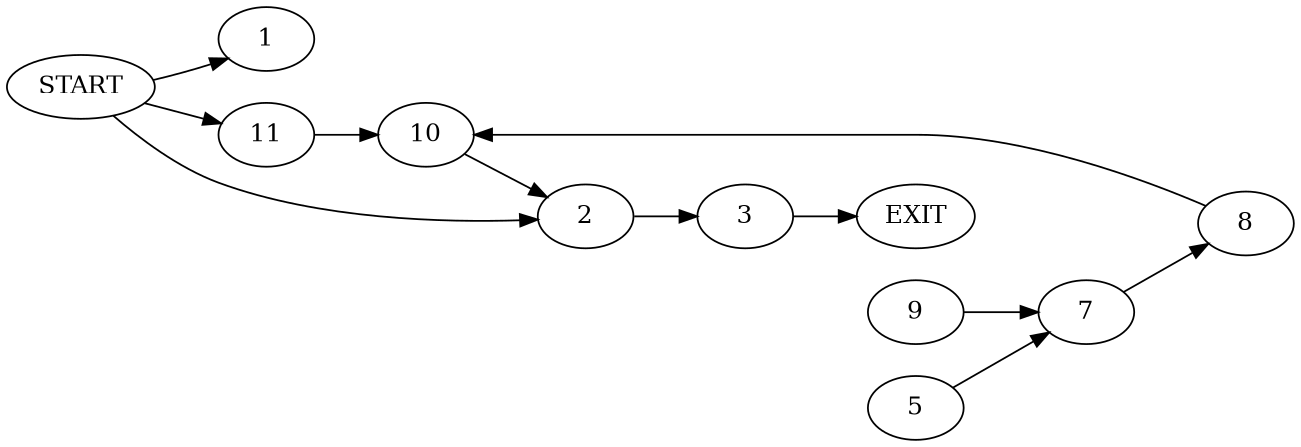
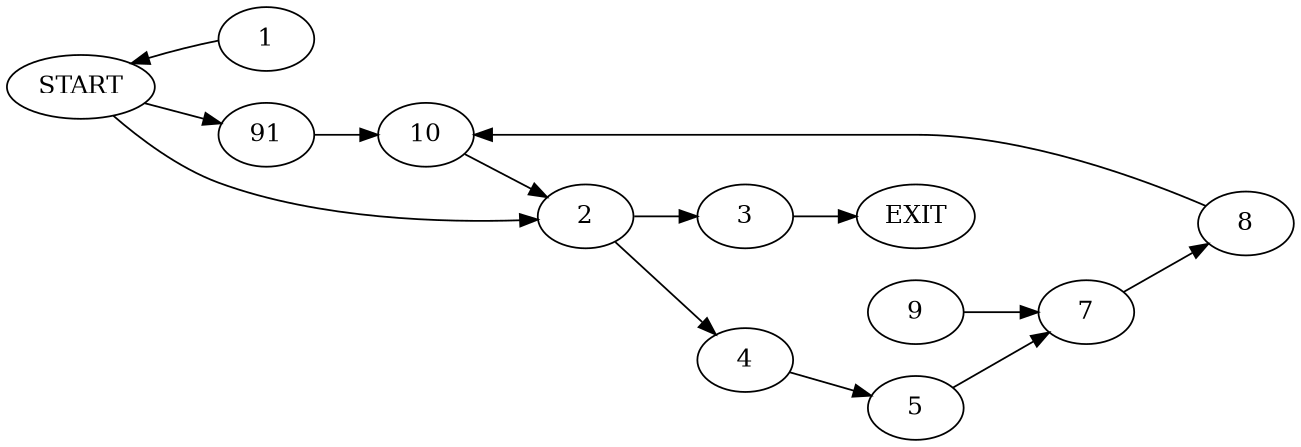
edge "START" -> "1": reversed
node "11": label "11" -> "91"
node "4": added
